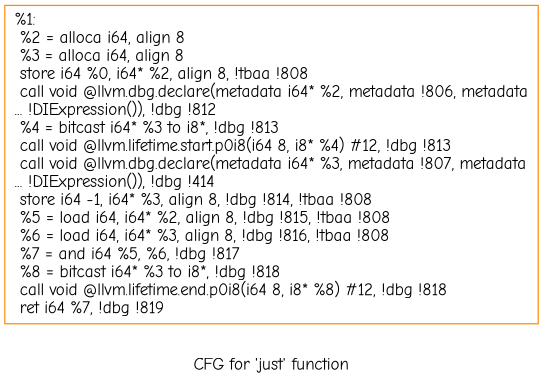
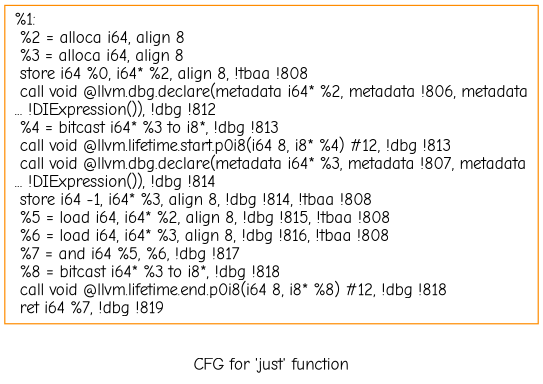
node "%1:": text "... !DIExpression()), !dbg !414" -> "... !DIExpression()), !dbg !814"
